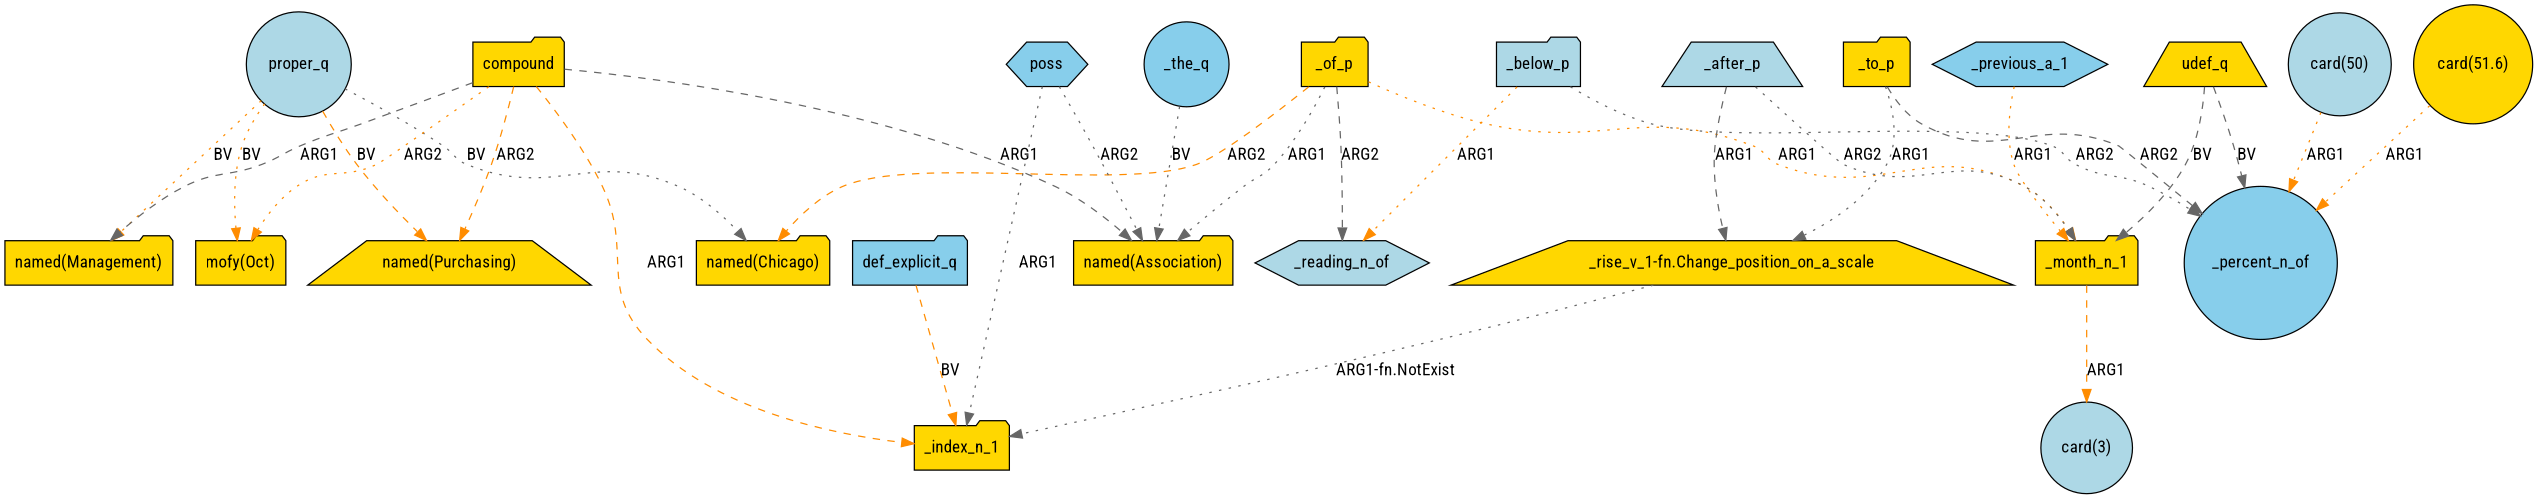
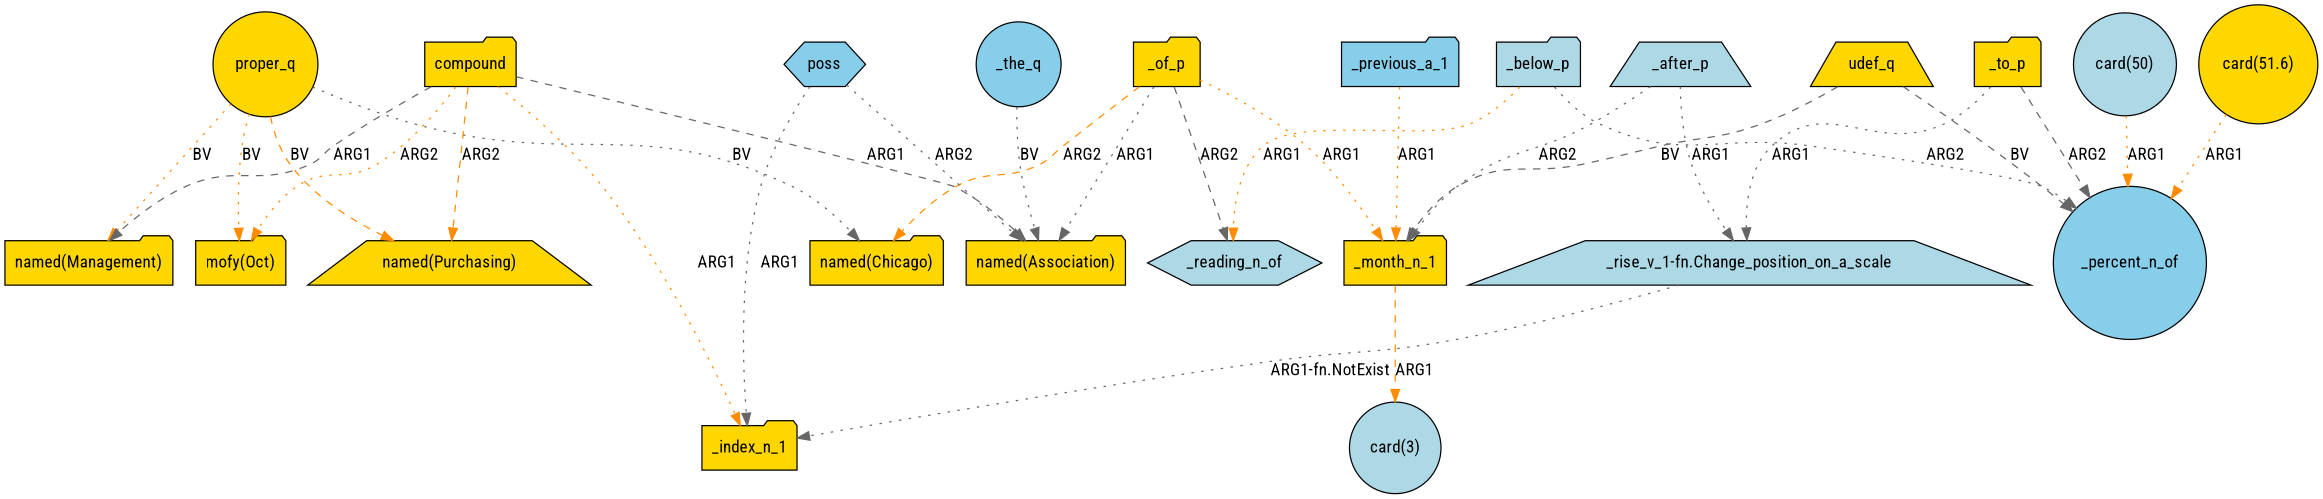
node "proper_q": fillcolor lightblue -> gold
node "_previous_a_1": shape hexagon -> folder
edge "_after_p" -> "_rise_v_1-fn.Change_position_on_a_scale": style dashed -> dotted
node "def_explicit_q": removed
node "_rise_v_1-fn.Change_position_on_a_scale": fillcolor gold -> lightblue
edge "compound" -> "_index_n_1": style dashed -> dotted
